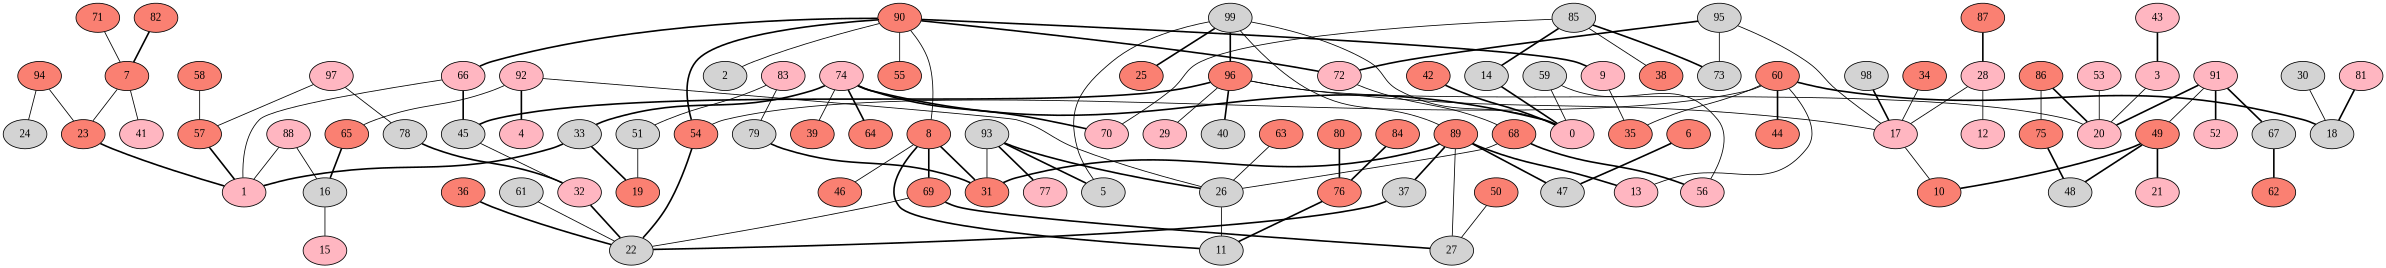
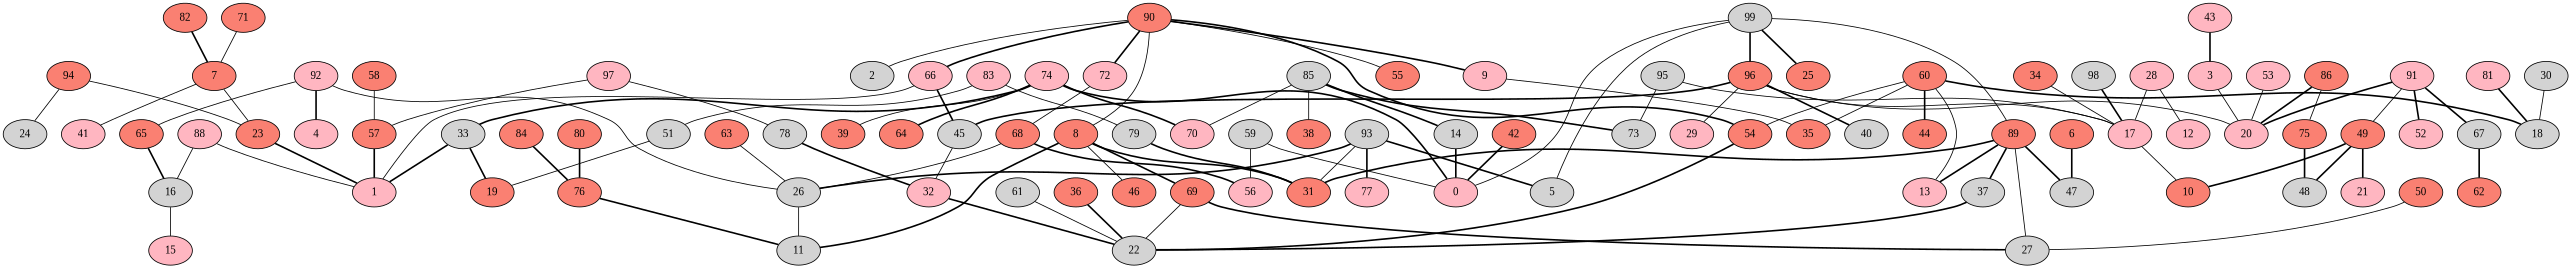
node "87": removed
edge "95" -- "72": removed
